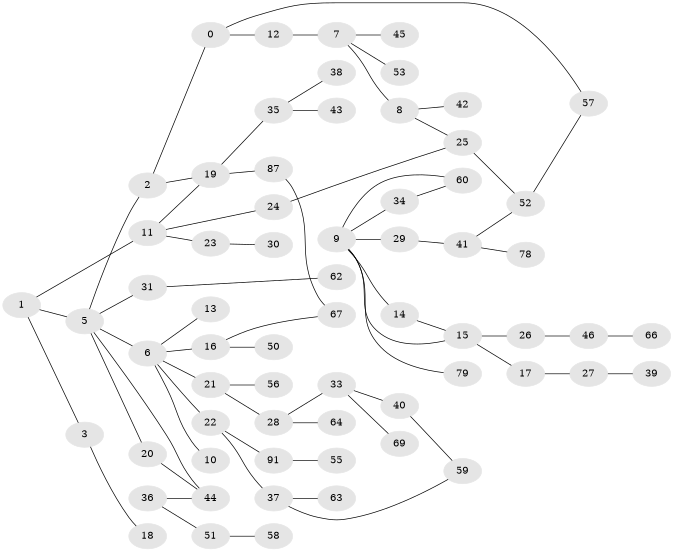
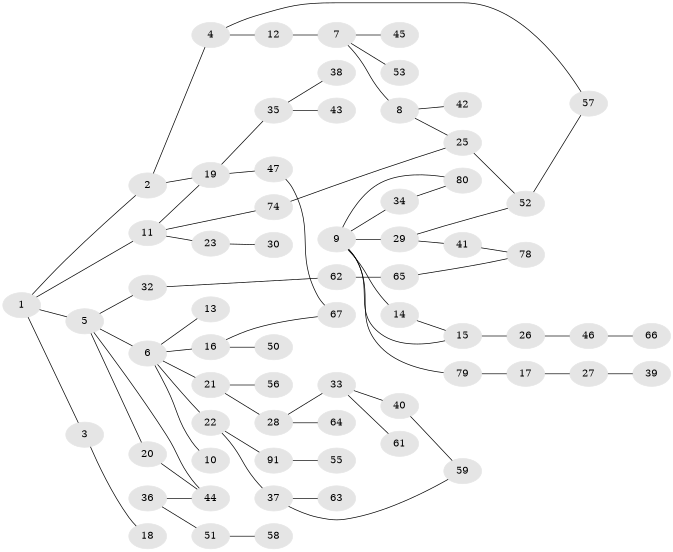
node "0": label "0" -> "4"
node "87": label "87" -> "47"
node "60": label "60" -> "80"
node "24": label "24" -> "74"
edge "52" -- "41": now "52" -- "29"
edge "2" -- "5": now "2" -- "1"
node "65": added
node "31": label "31" -> "32"
edge "15" -- "17": now "79" -- "17"
node "69": label "69" -> "61"
